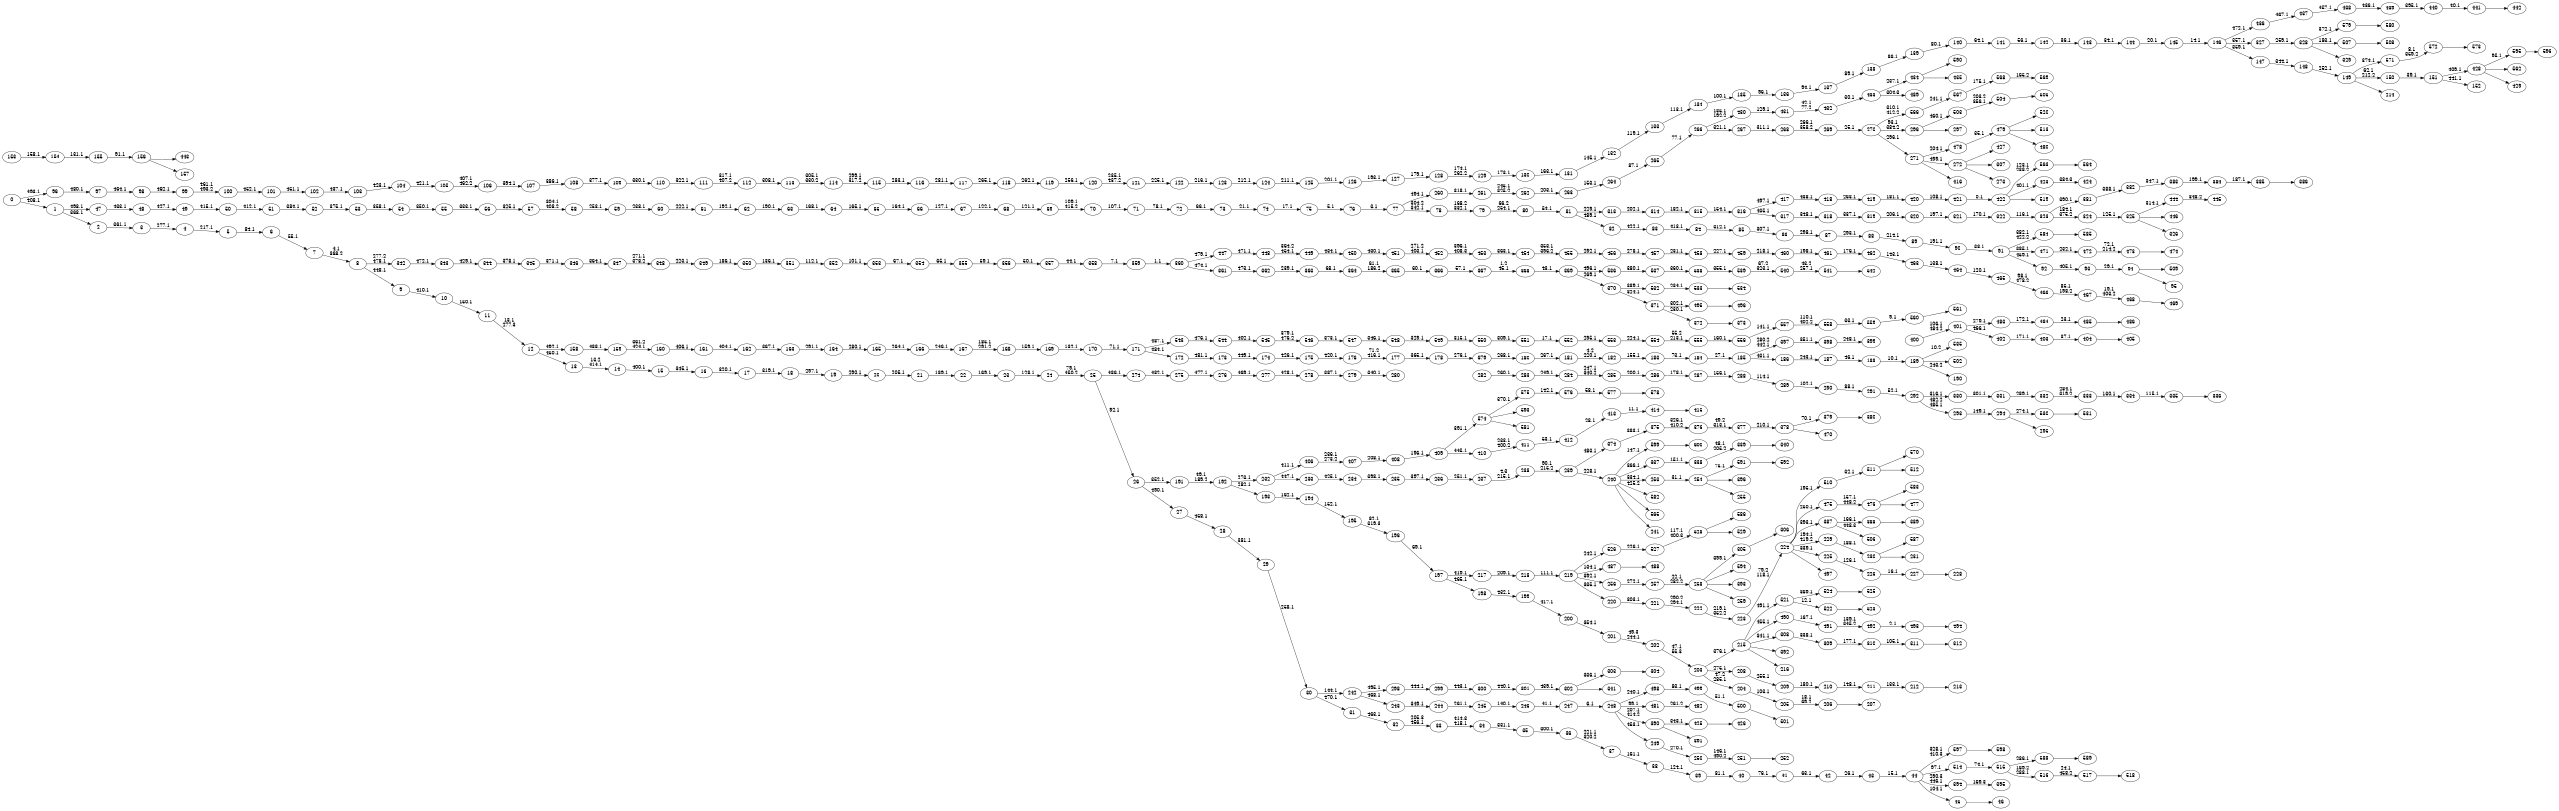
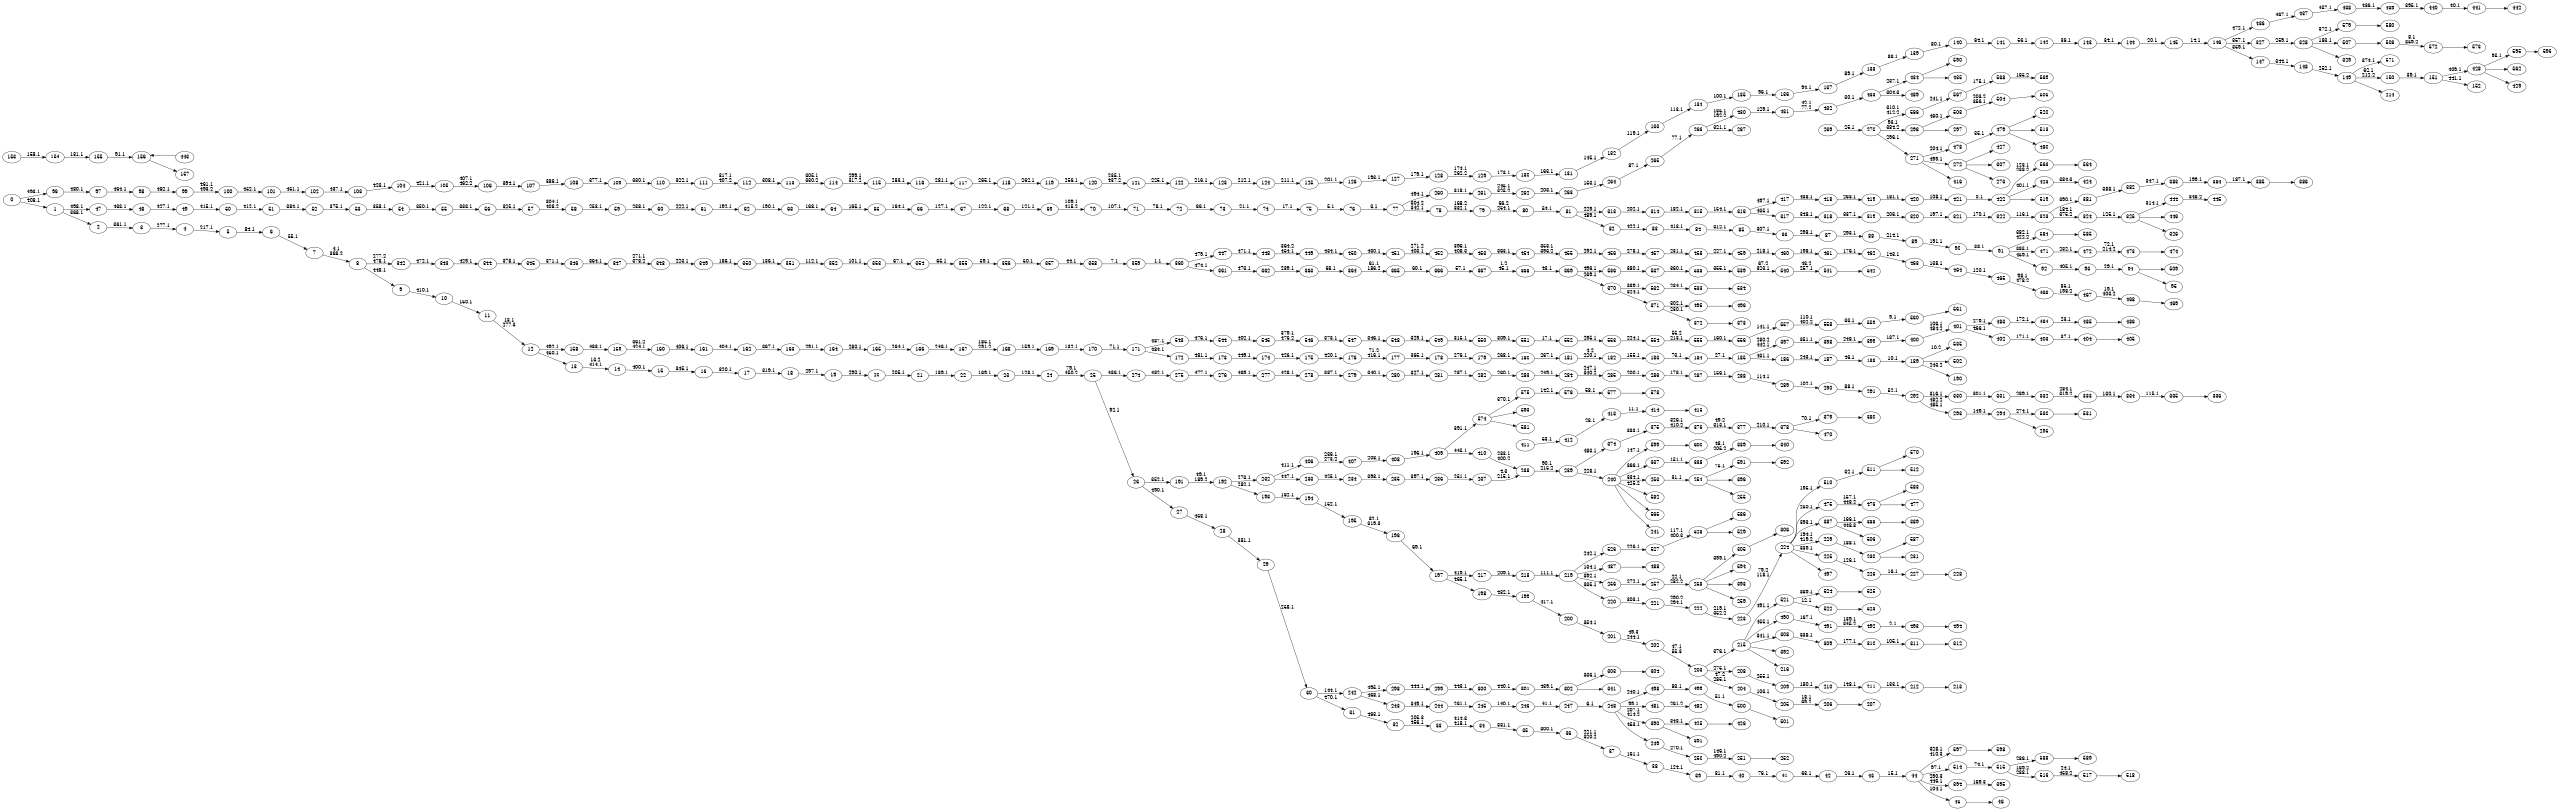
edge "571" -> "572": now "508" -> "572"
node "268": removed
edge "156" -> "443": reversed
edge "399" -> "400": added, label "137,1"
node "679": label "679" -> "179"
node "281": added
edge "410" -> "411": now "410" -> "238"
